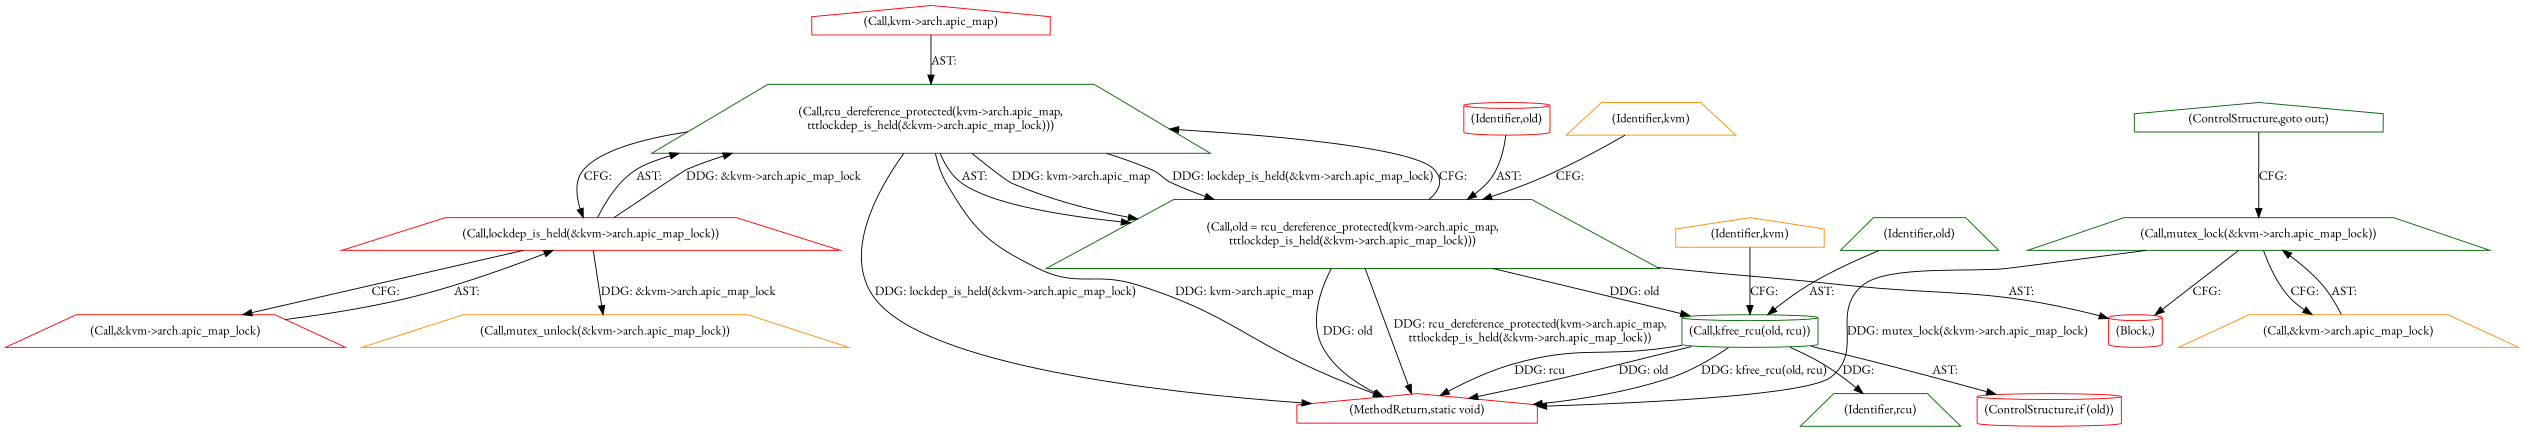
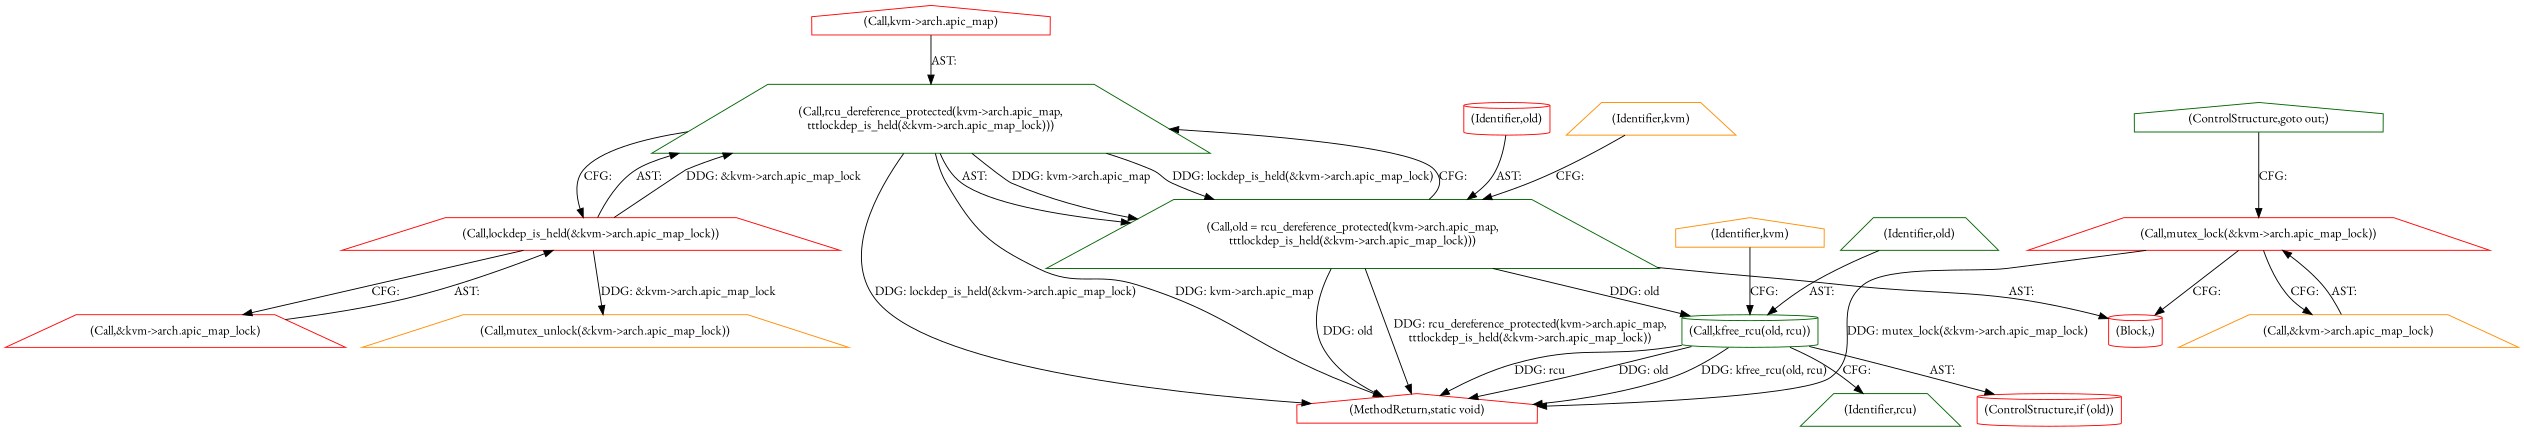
node "(Call,mutex_lock(&kvm->arch.apic_map_lock))": color darkgreen -> red
edge "(Call,kfree_rcu(old, rcu))" -> "(Identifier,rcu)": label "DDG: " -> "CFG: "
